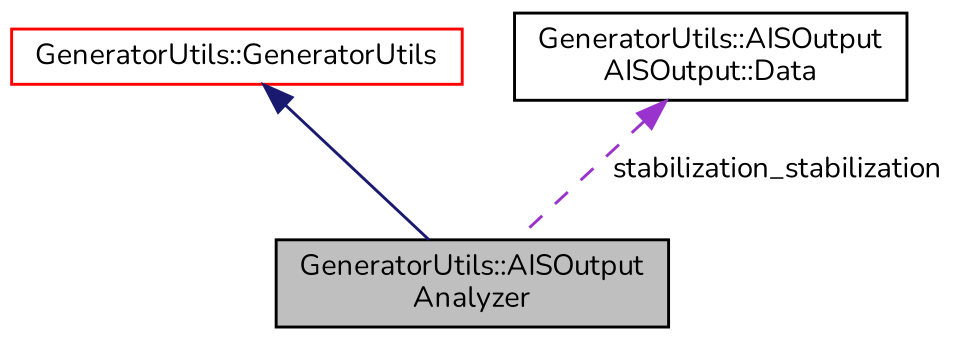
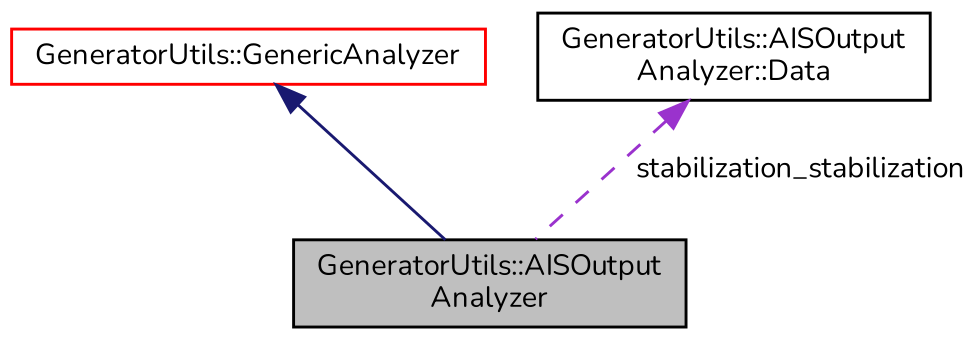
node "GeneratorUtils::GeneratorUtils": label "GeneratorUtils::GeneratorUtils" -> "GeneratorUtils::GenericAnalyzer"
node "GeneratorUtils::AISOutput AISOutput::Data": label "GeneratorUtils::AISOutput AISOutput::Data" -> "GeneratorUtils::AISOutput Analyzer::Data"
